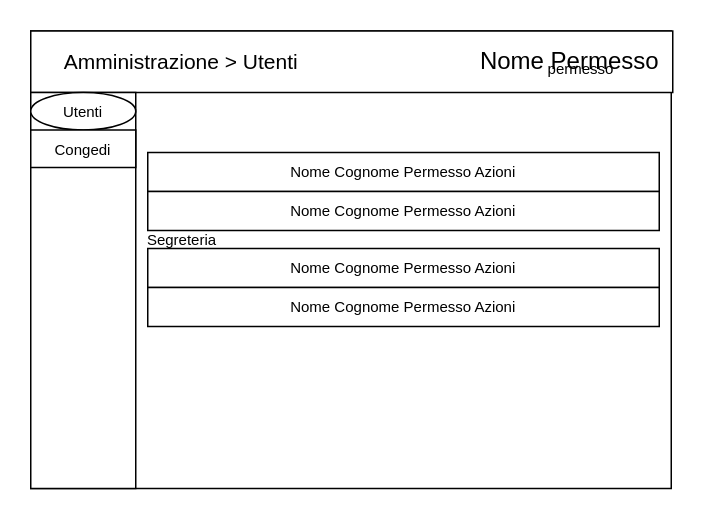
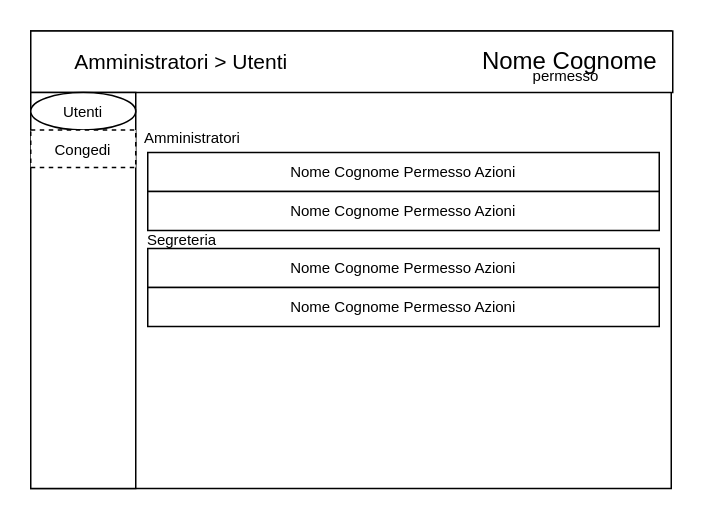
node "Nome Permesso": label "Nome Permesso" -> "Nome Cognome"
node "Amministrazione > Utenti": label "Amministrazione > Utenti" -> "Amministratori > Utenti"
node "permesso": moved (581, 68) -> (566, 76)
node "Amministratori": added
node "Congedi": style solid -> dashed
